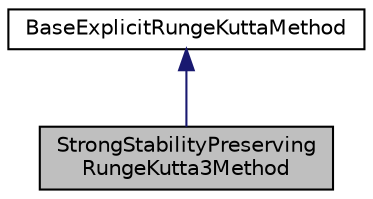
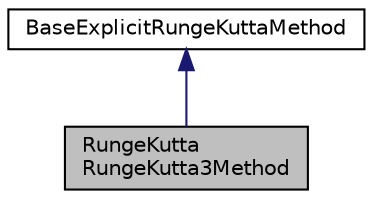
node "StrongStabilityPreserving RungeKutta3Method": label "StrongStabilityPreserving RungeKutta3Method" -> "RungeKutta RungeKutta3Method"
